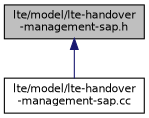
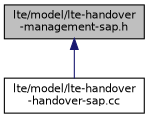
node "lte/model/lte-handover -management-sap.cc": label "lte/model/lte-handover -management-sap.cc" -> "lte/model/lte-handover -handover-sap.cc"
